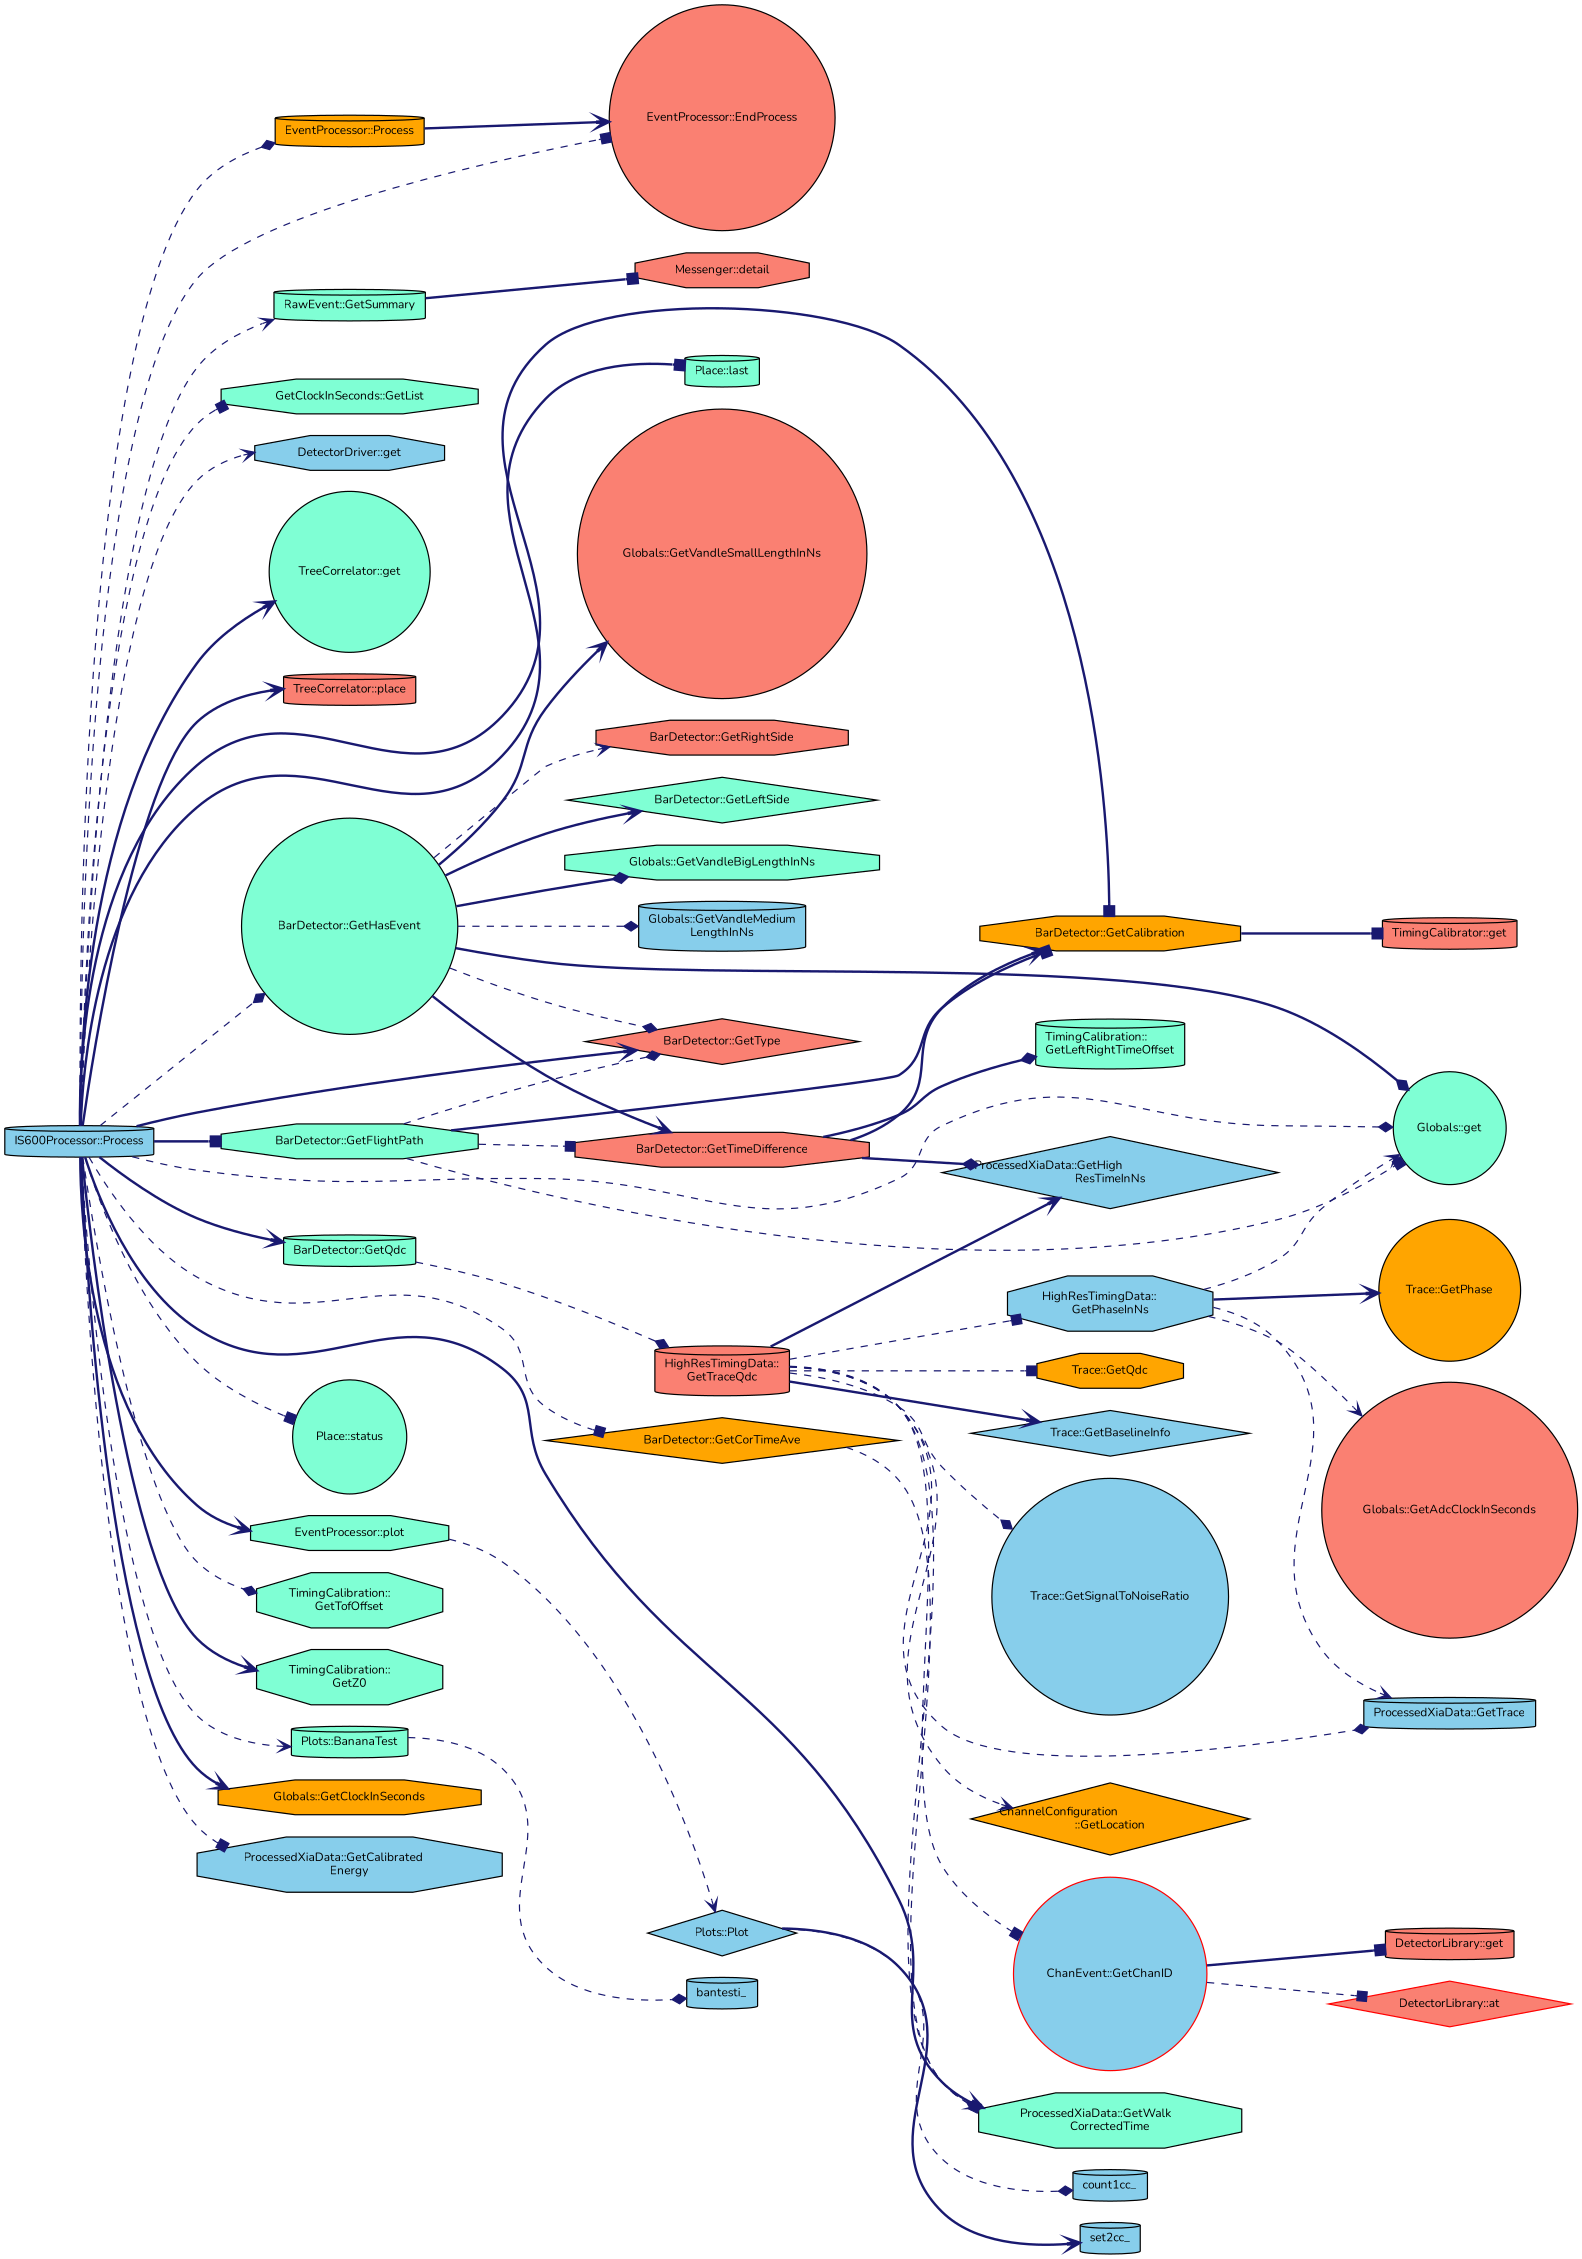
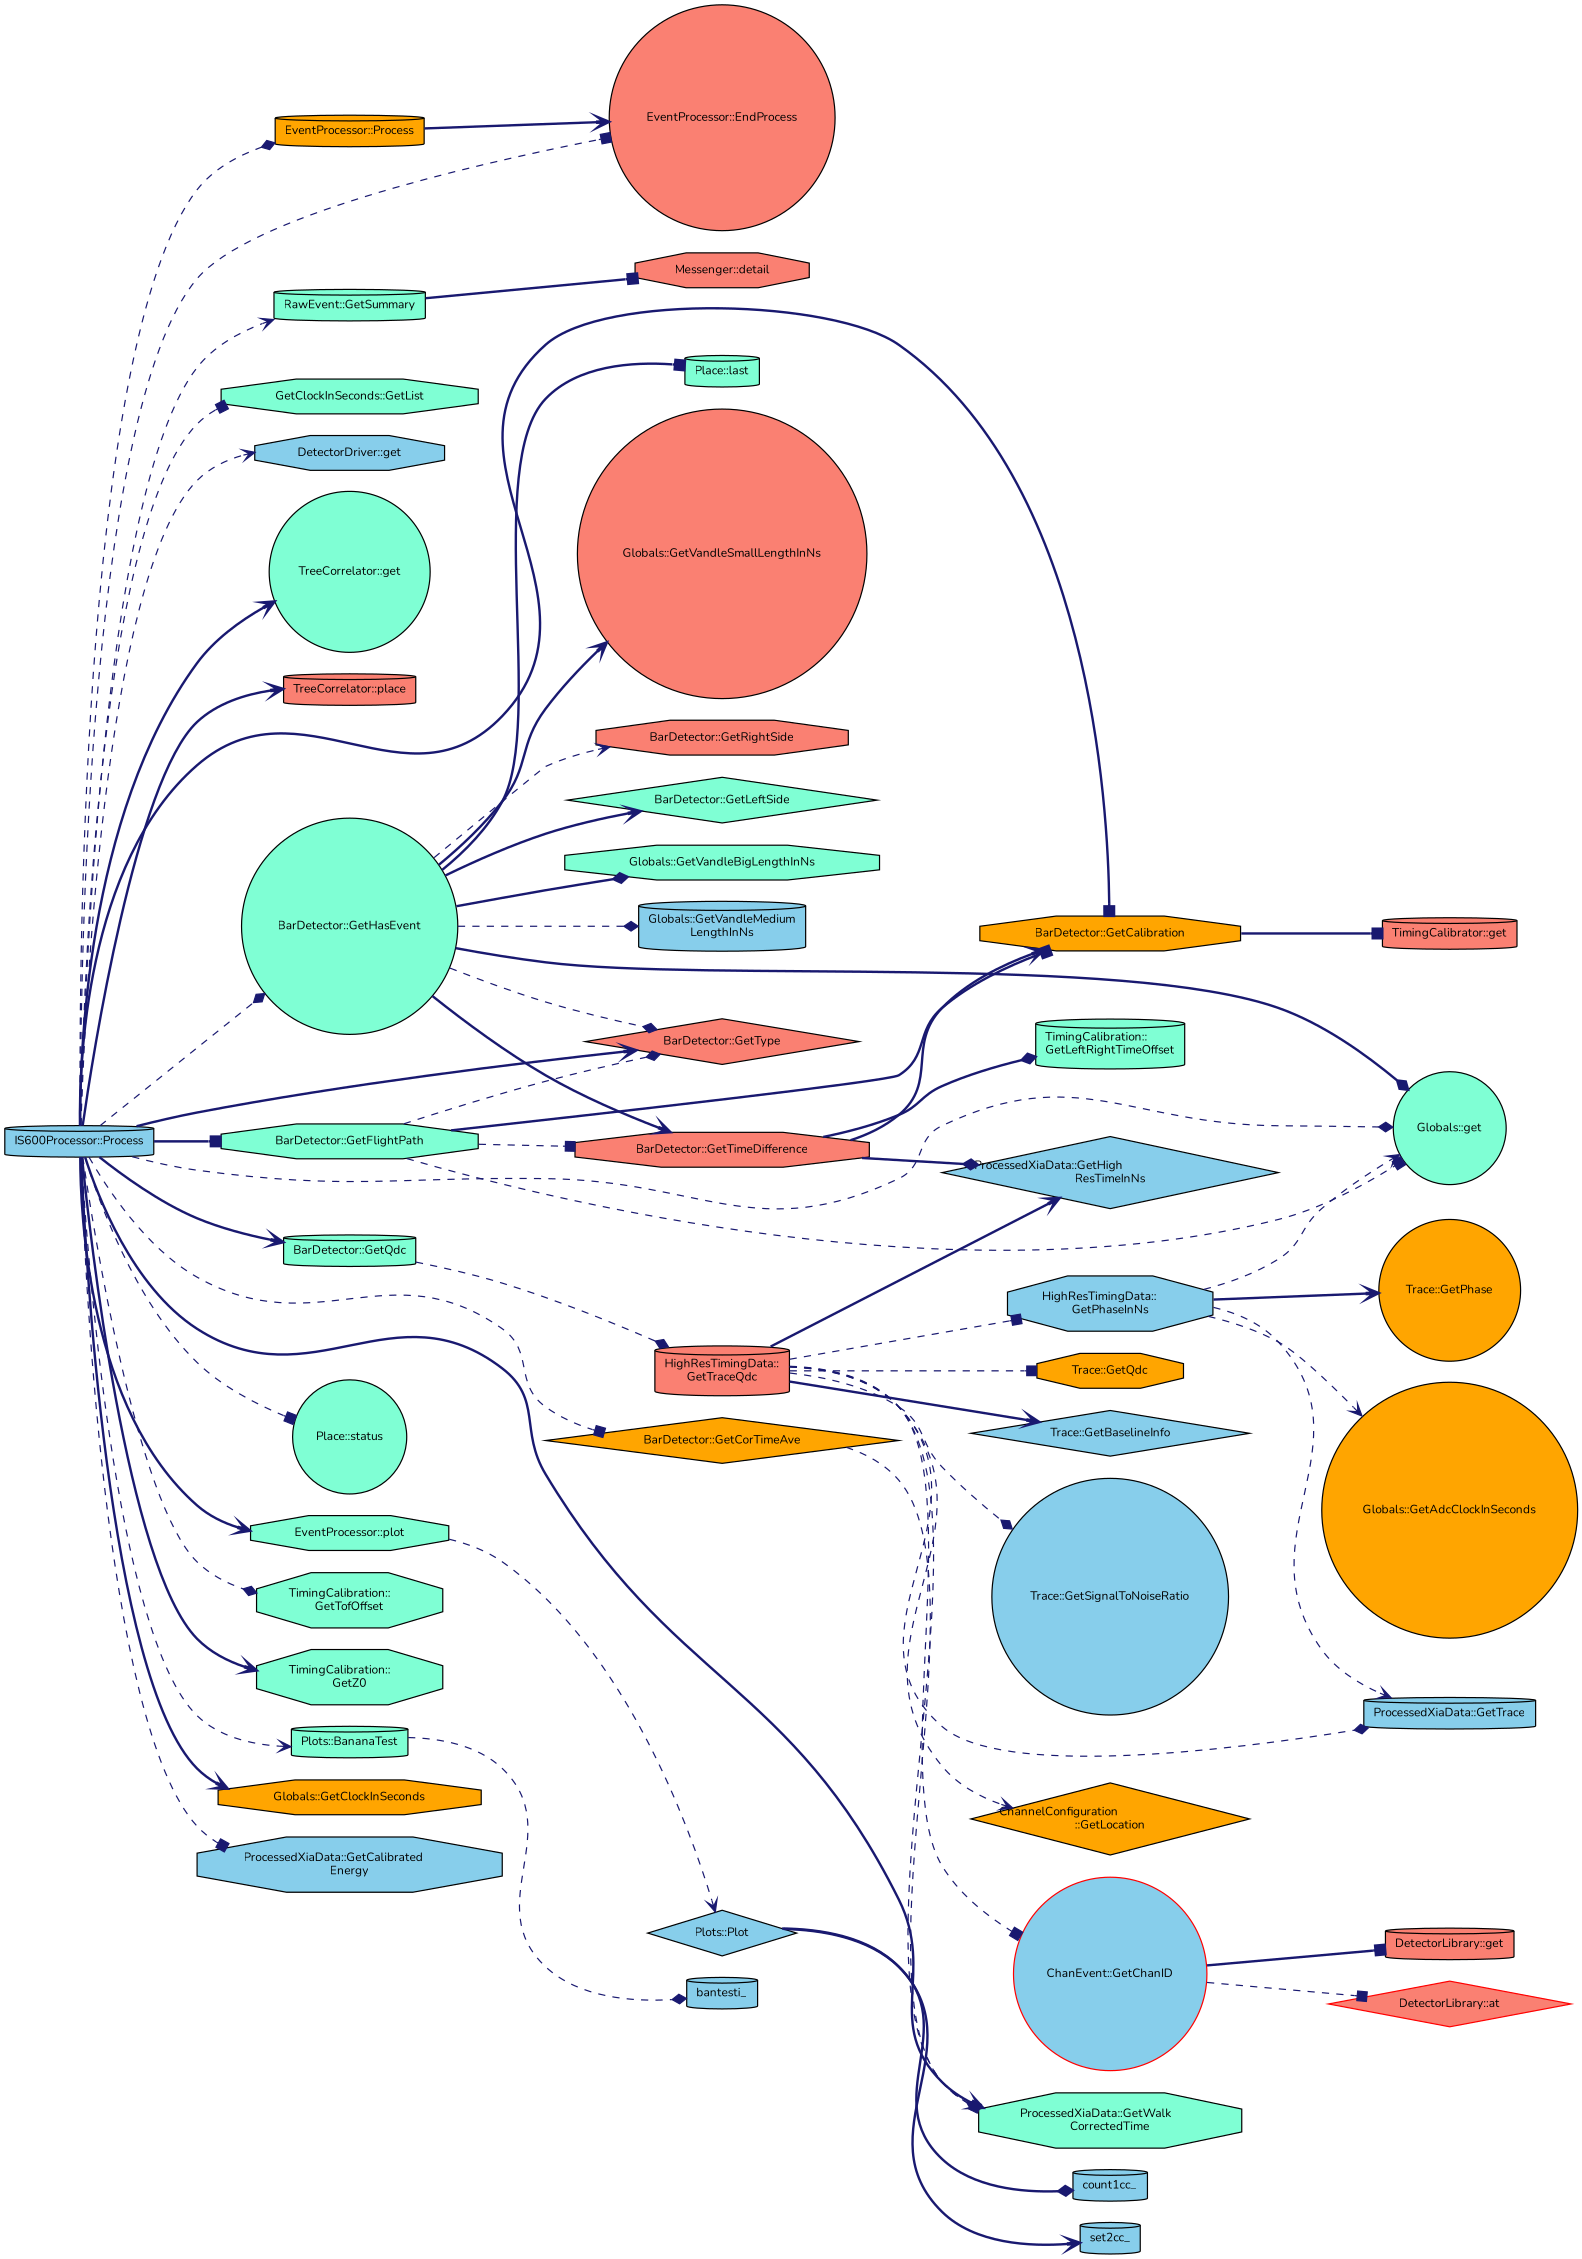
edge "IS600Processor::Process" -> "Place::last": now "BarDetector::GetHasEvent" -> "Place::last"
node "Globals::GetAdcClockInSeconds": fillcolor salmon -> orange
edge "Plots::Plot" -> "count1cc_": style dashed -> bold
